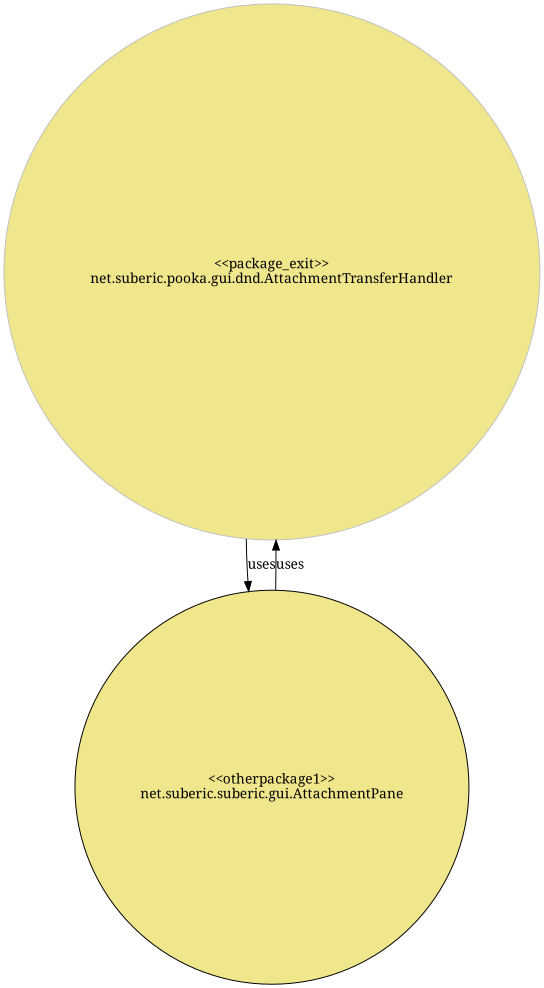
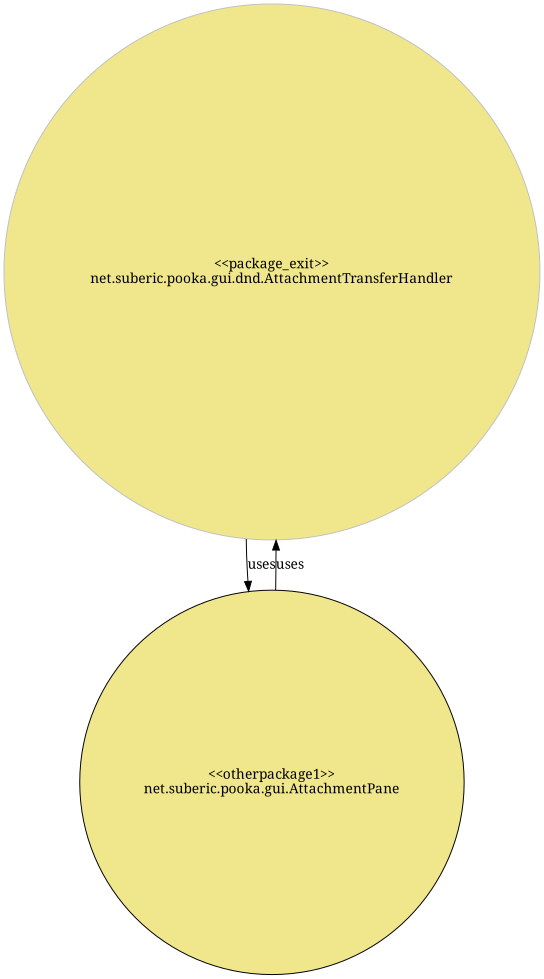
node "<<otherpackage1>> net.suberic.suberic.gui.AttachmentPane": label "<<otherpackage1>> net.suberic.suberic.gui.AttachmentPane" -> "<<otherpackage1>> net.suberic.pooka.gui.AttachmentPane"
